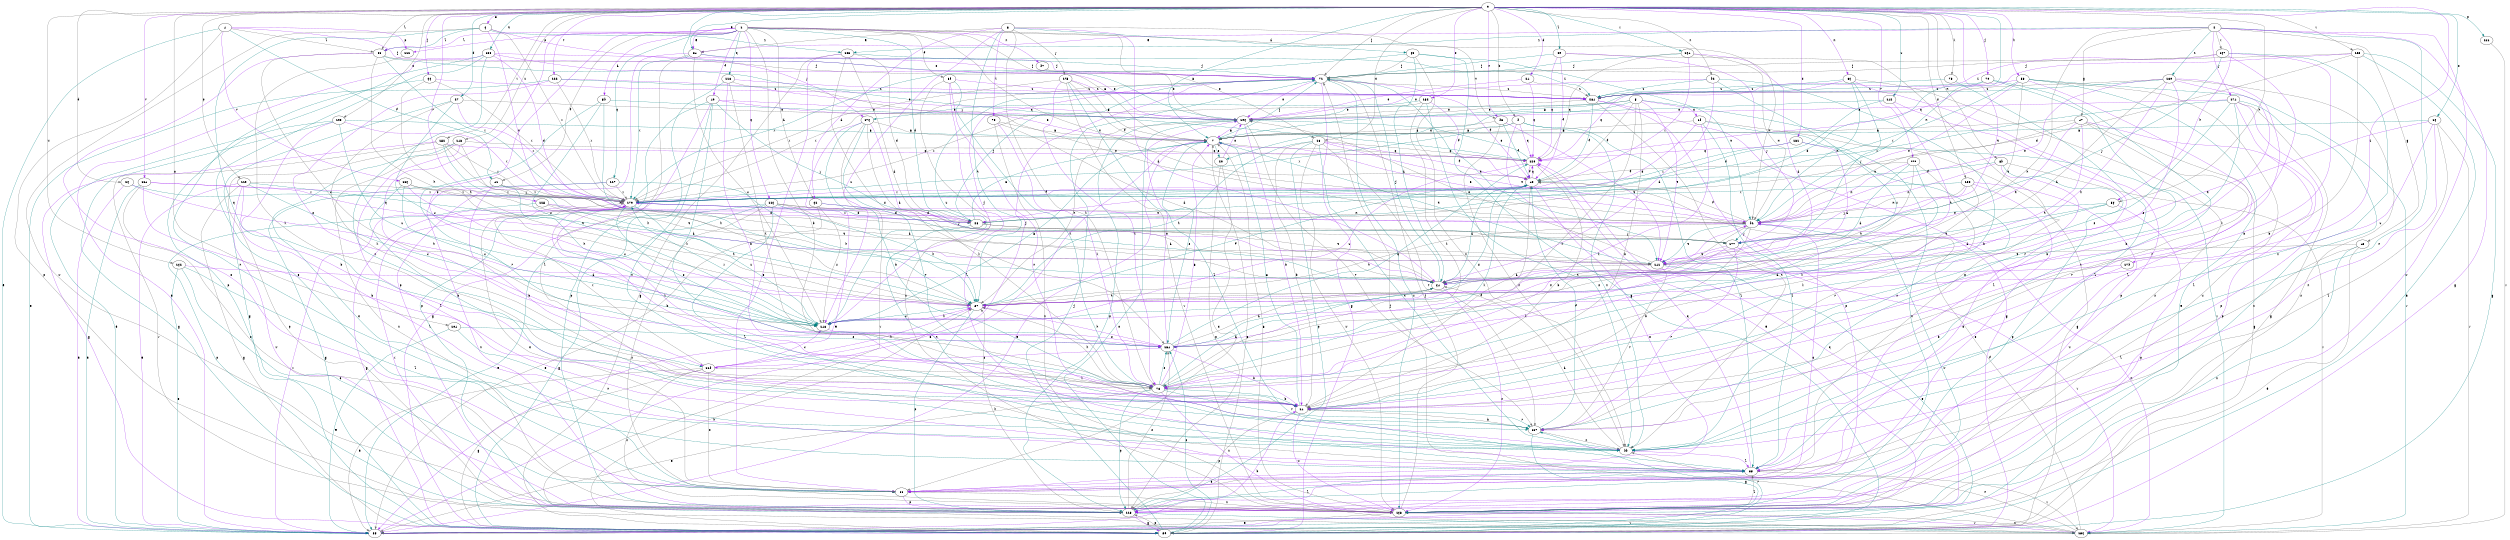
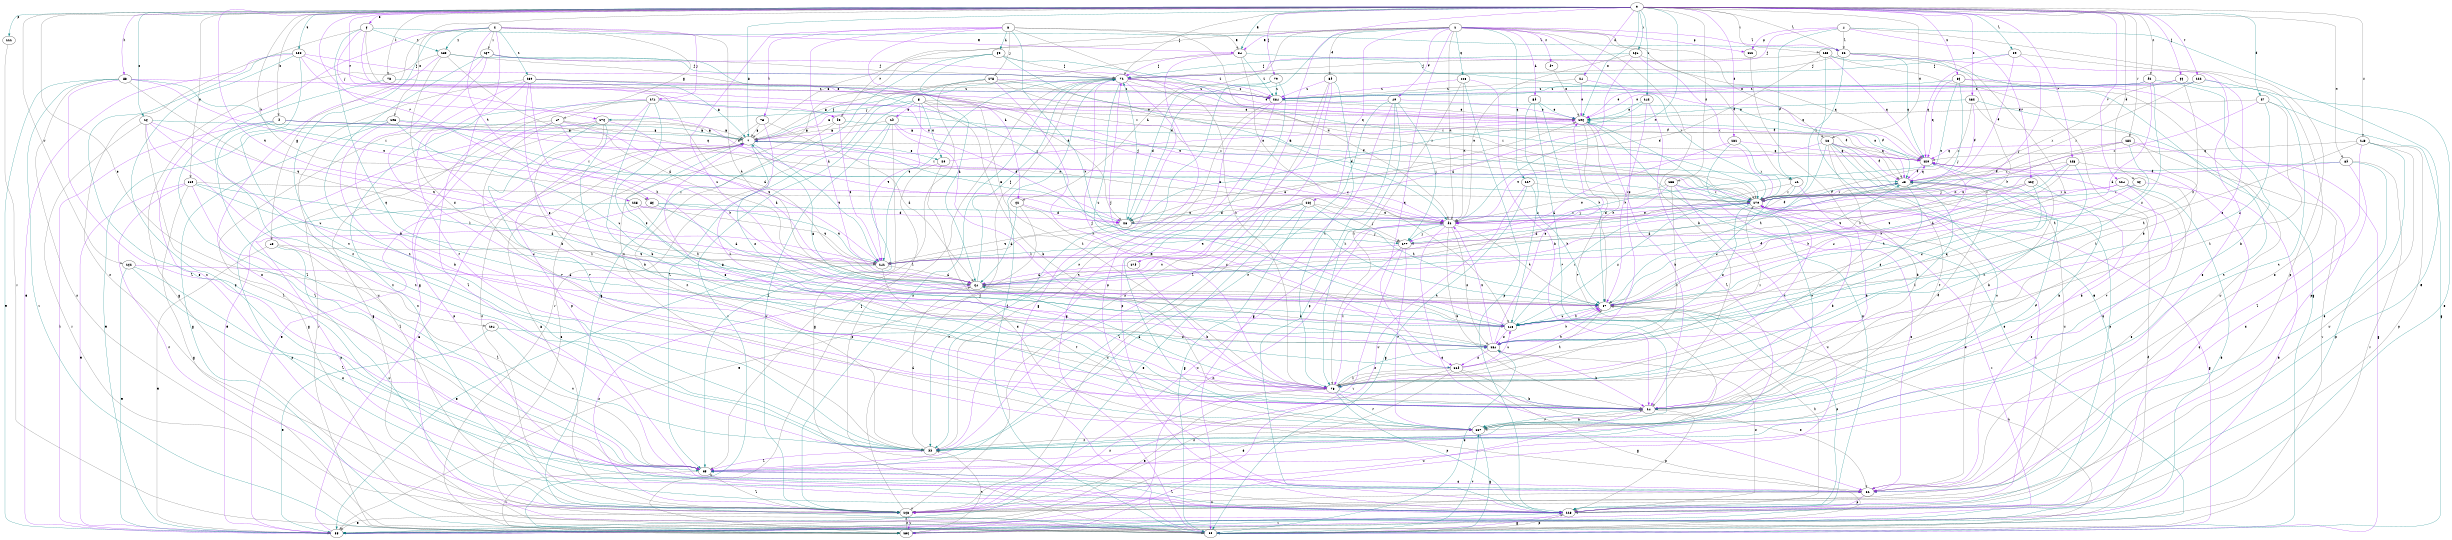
edge "9" -> "35": label "e" -> "k"
edge "91" -> "163": color teal -> purple
edge "35" -> "14": removed, label "b"
